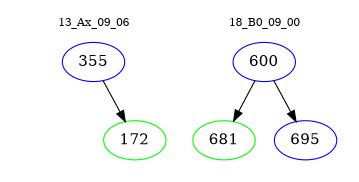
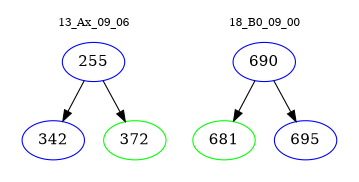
node "355": label "355" -> "255"
node "600": label "600" -> "690"
node "342": added
node "172": label "172" -> "372"
